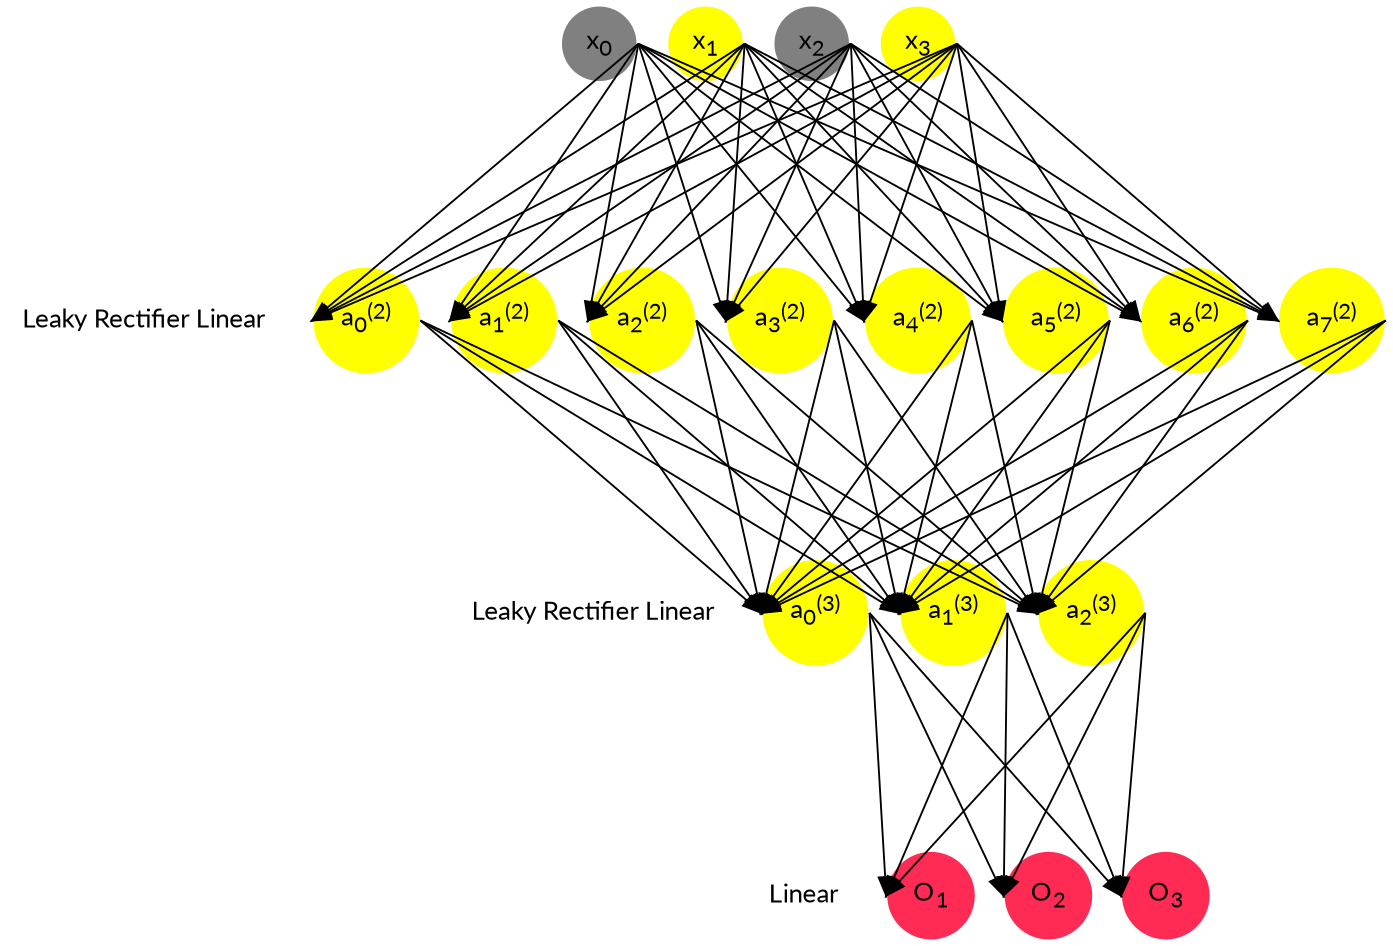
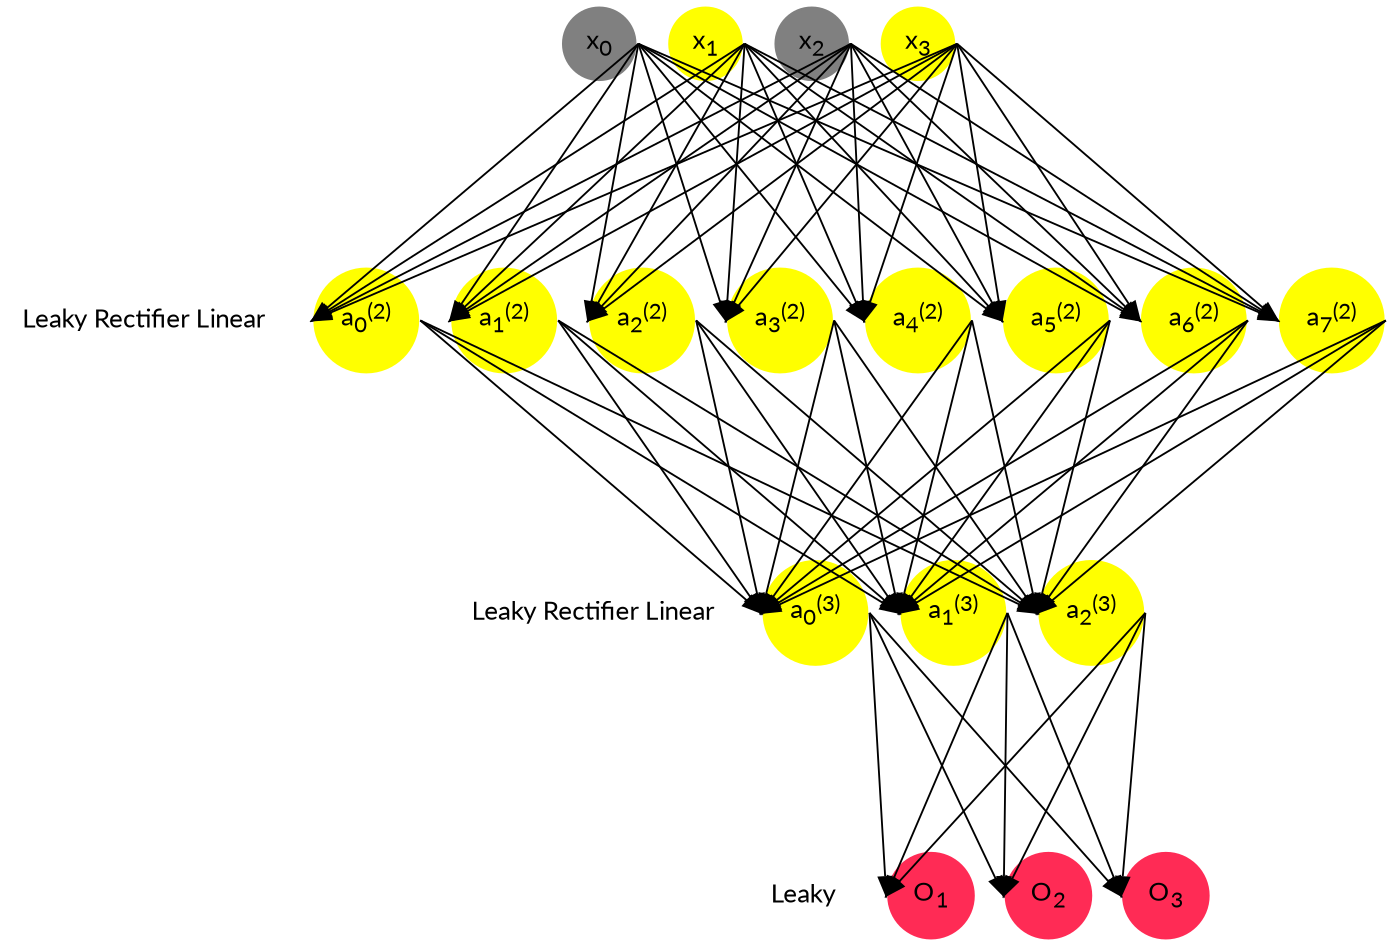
node "Linear": label "Linear" -> "Leaky"
